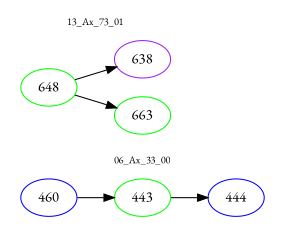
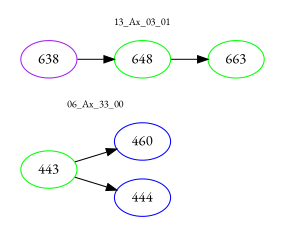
cluster "13_Ax_73_01": label "13_Ax_73_01" -> "13_Ax_03_01"
edge "648" -> "638": reversed
edge "460" -> "443": reversed
